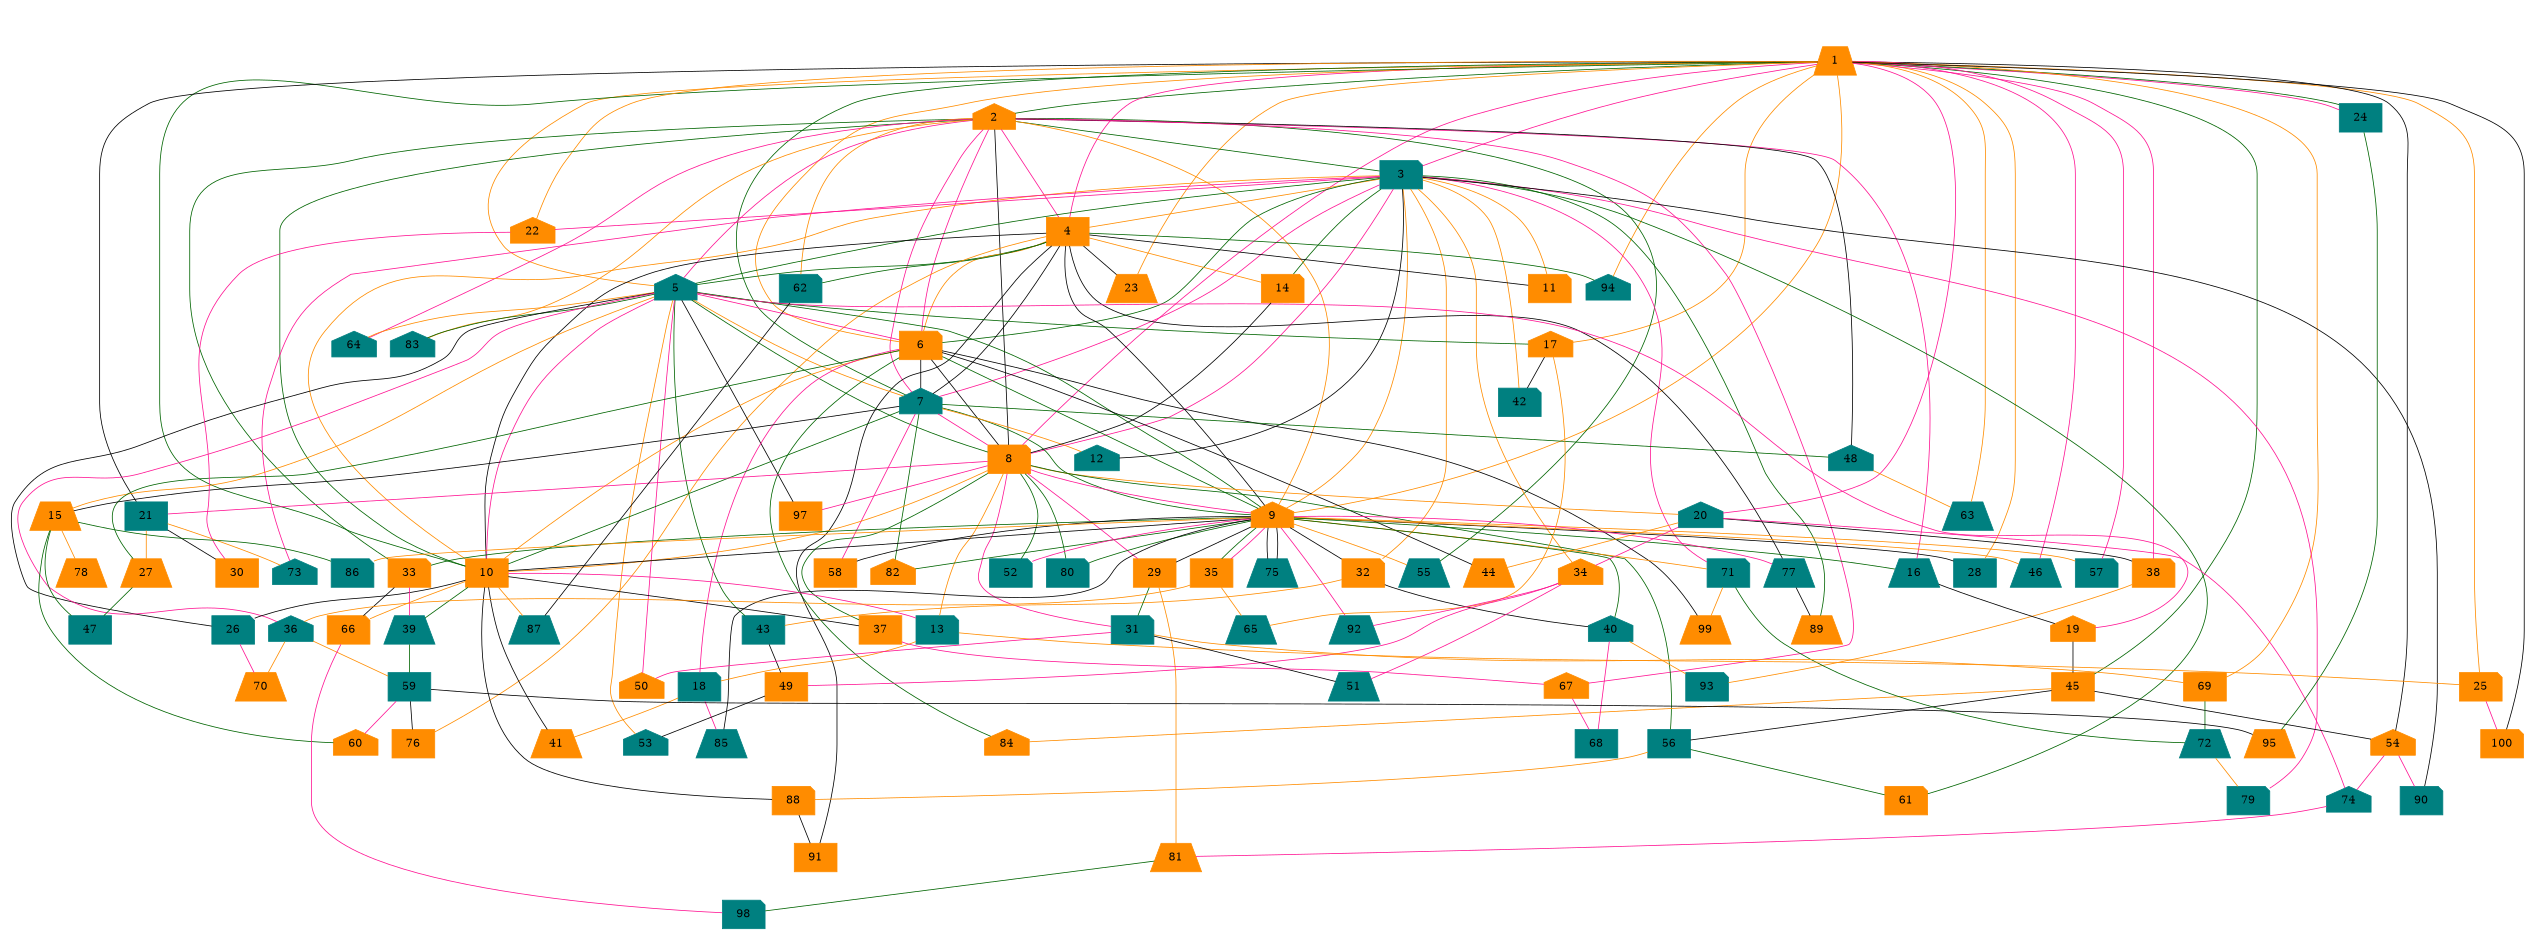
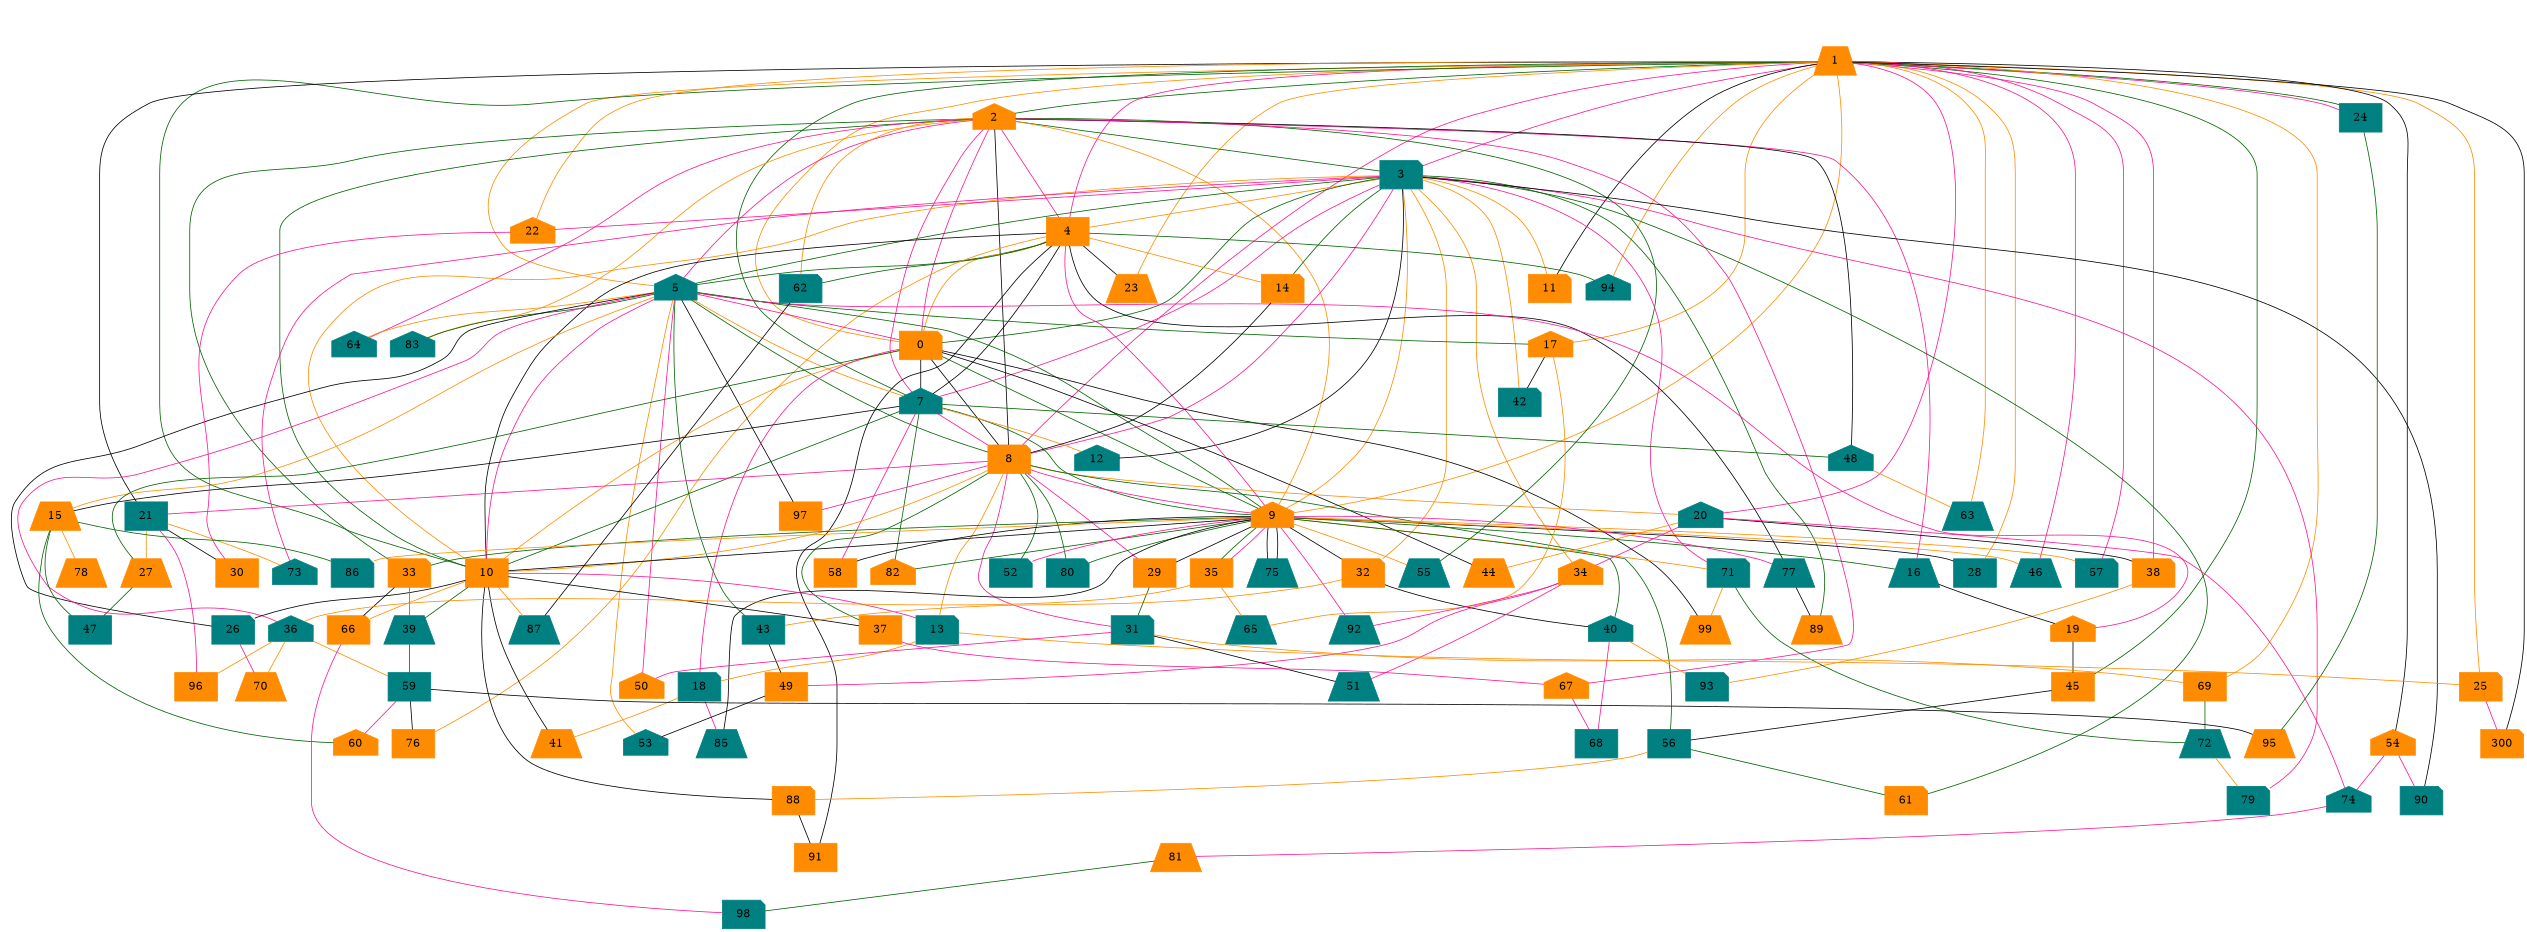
edge "4" -- "11": now "1" -- "11"
node "6": label "6" -> "0"
edge "4" -- "9": color black -> deeppink
node "96": added
edge "29" -- "81": removed
edge "45" -- "54": removed
node "84": removed
node "100": label "100" -> "300"
